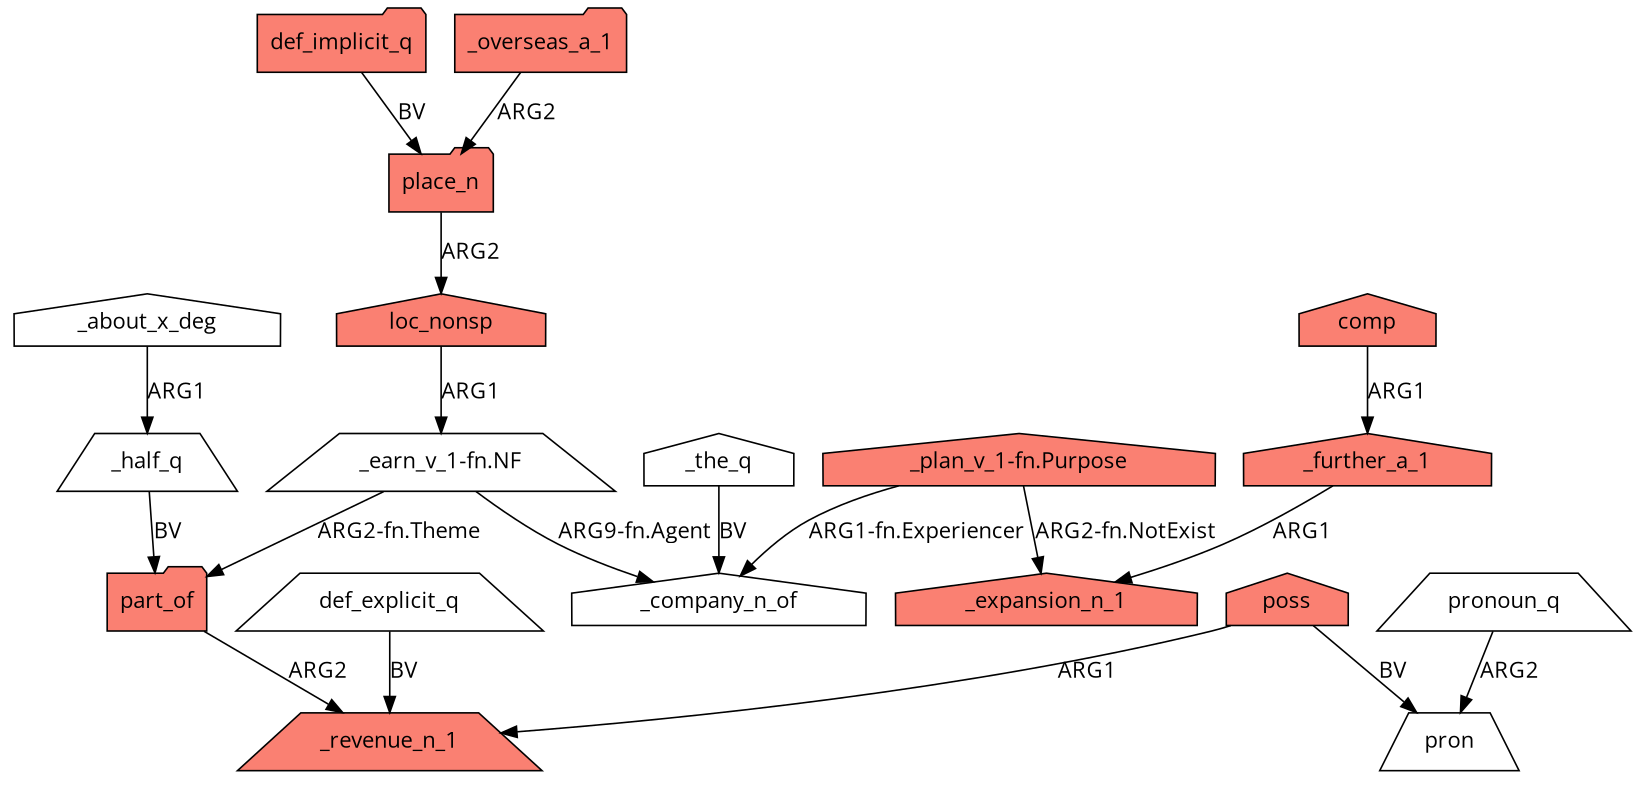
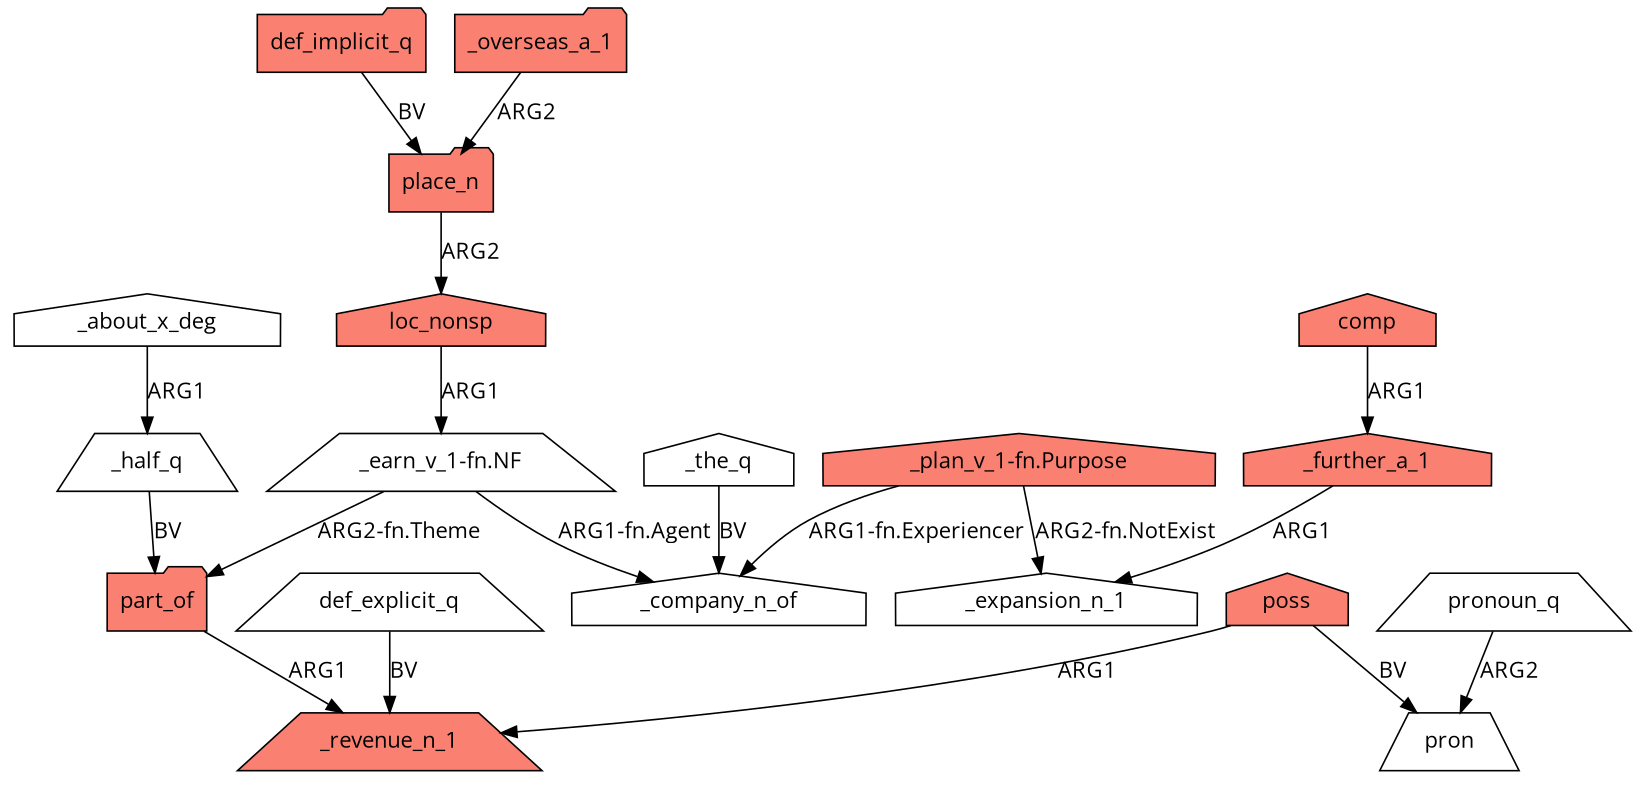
edge "_earn_v_1-fn.NF" -> "_company_n_of": label "ARG9-fn.Agent" -> "ARG1-fn.Agent"
node "_expansion_n_1": fillcolor salmon -> white
edge "part_of" -> "_revenue_n_1": label "ARG2" -> "ARG1"
